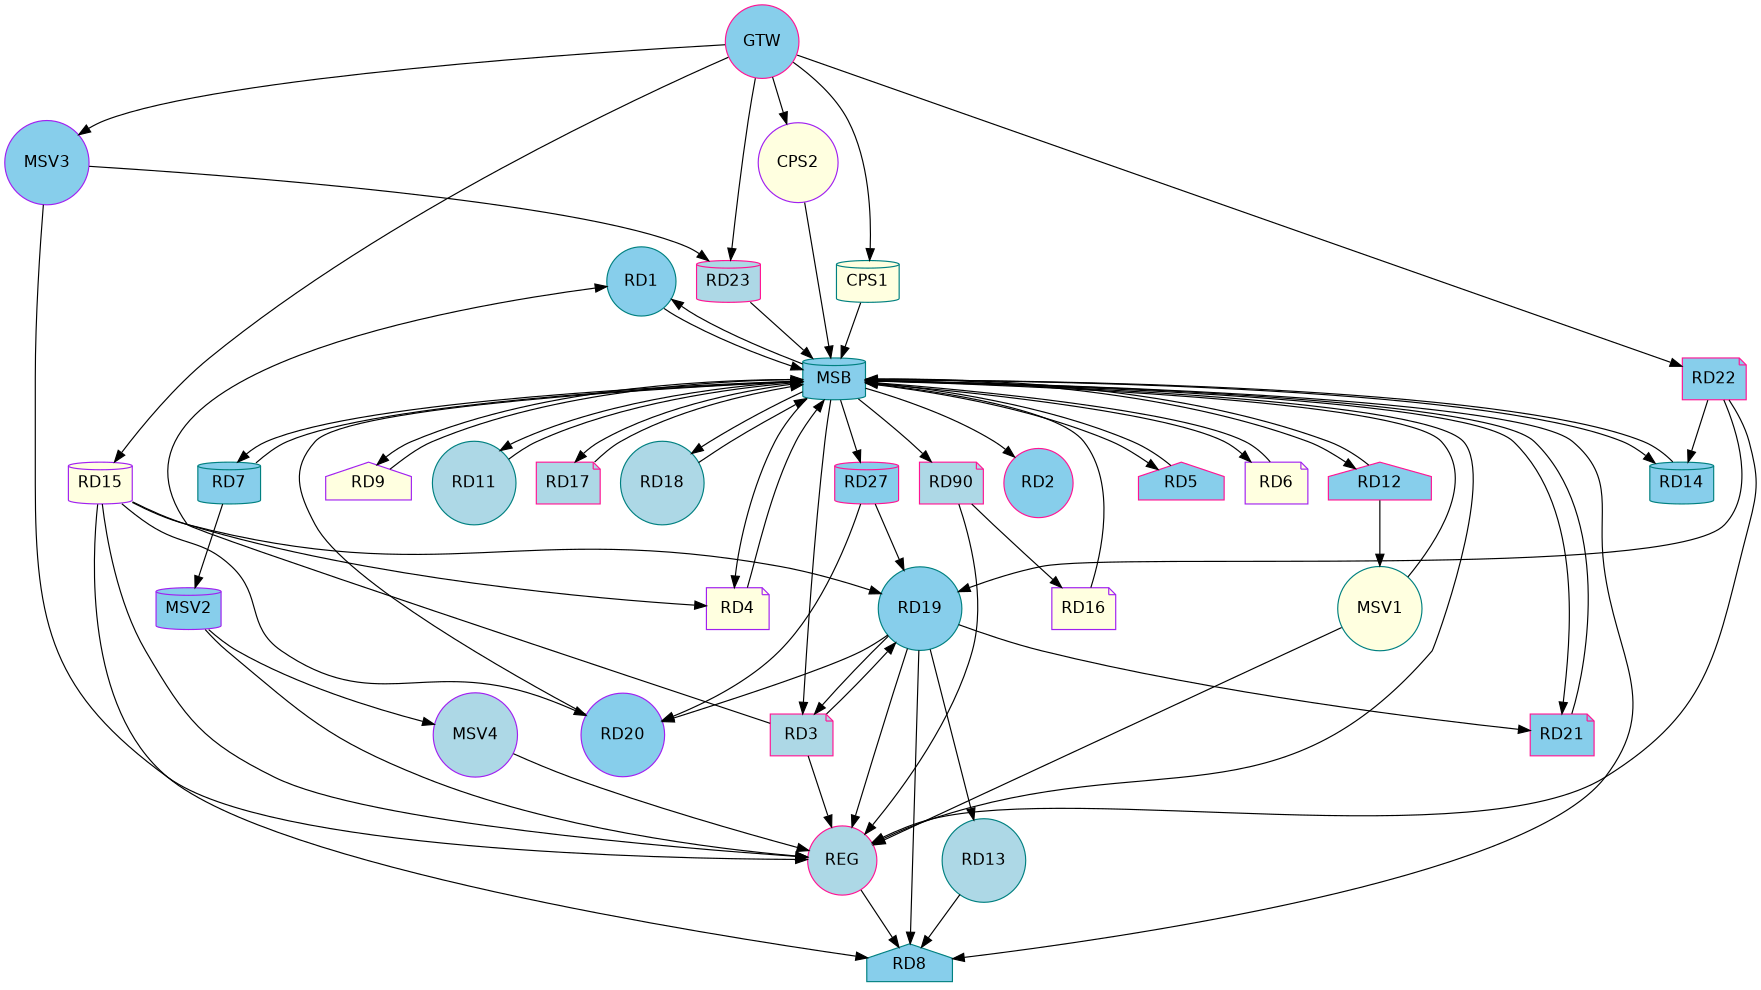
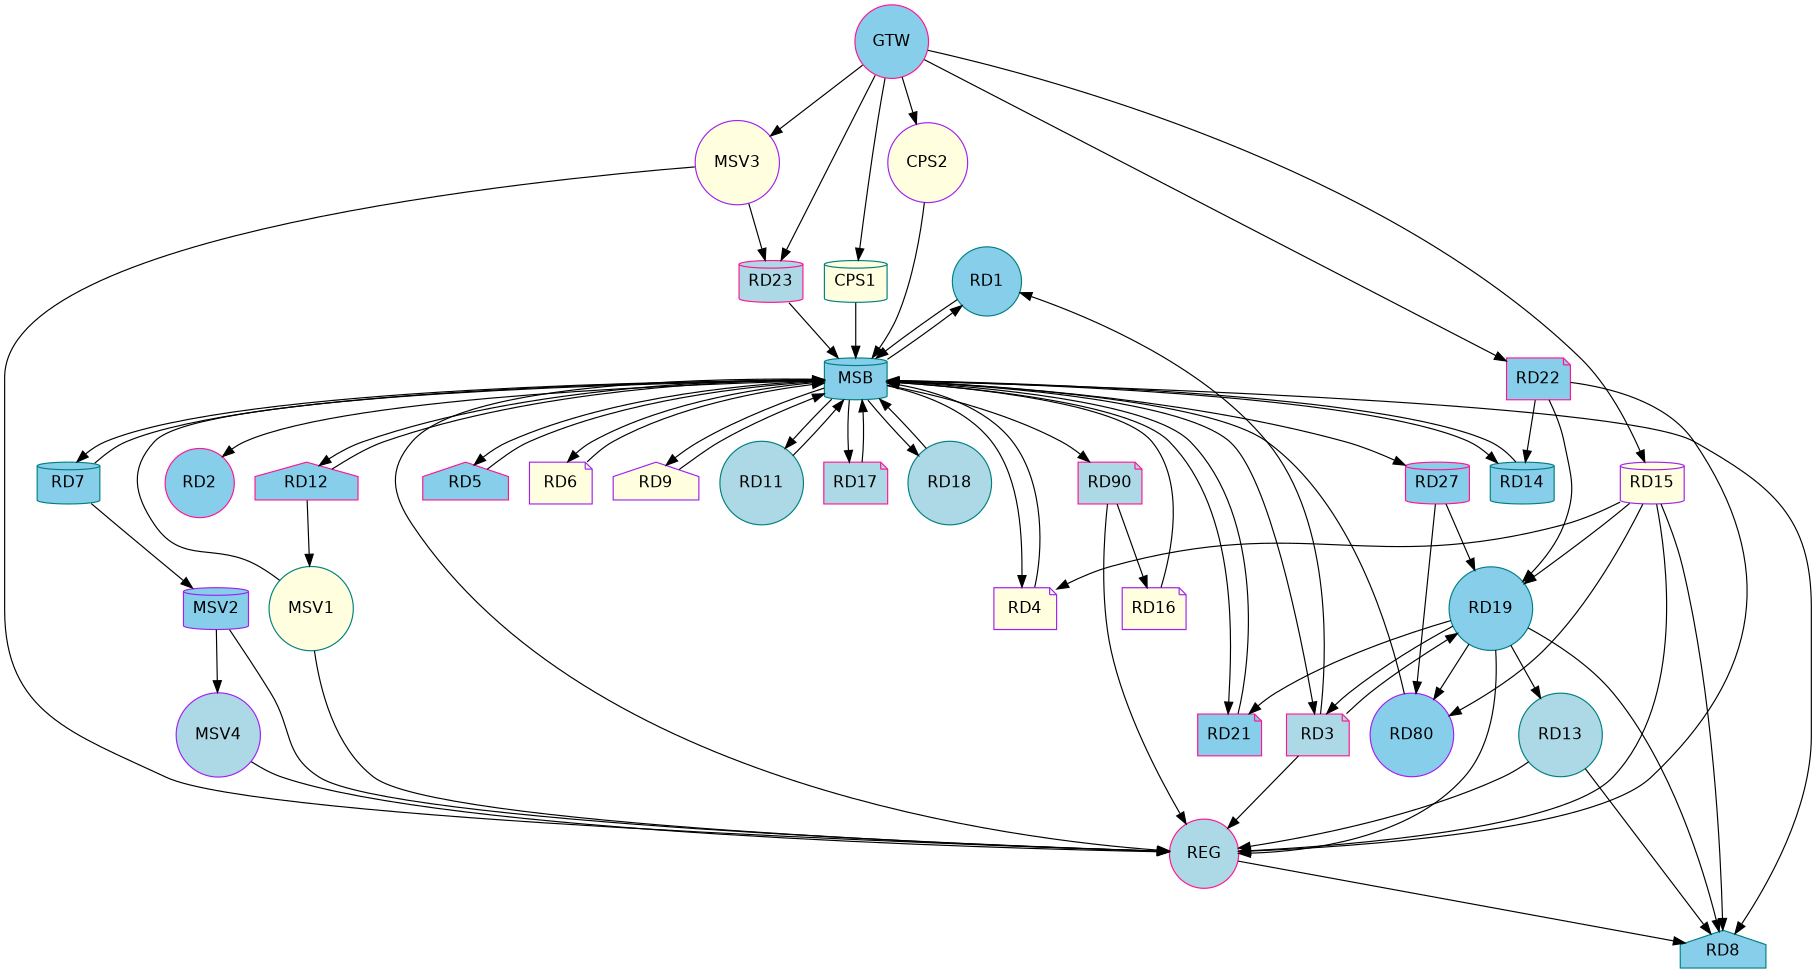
node "MSV3": fillcolor skyblue -> lightyellow
node "RD20": label "RD20" -> "RD80"
edge "RD13" -> "REG": added
